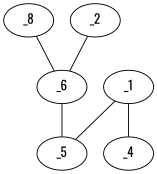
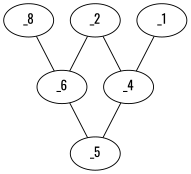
edge "_2" -- "_4": added
edge "_1" -- "_5": now "_4" -- "_5"
